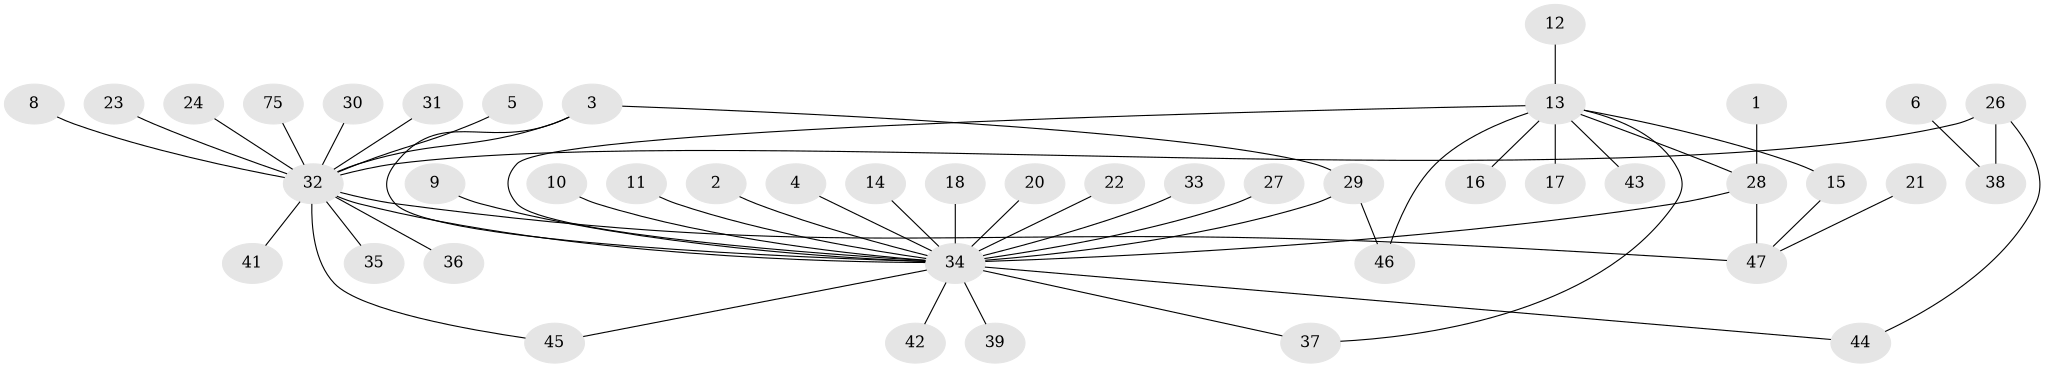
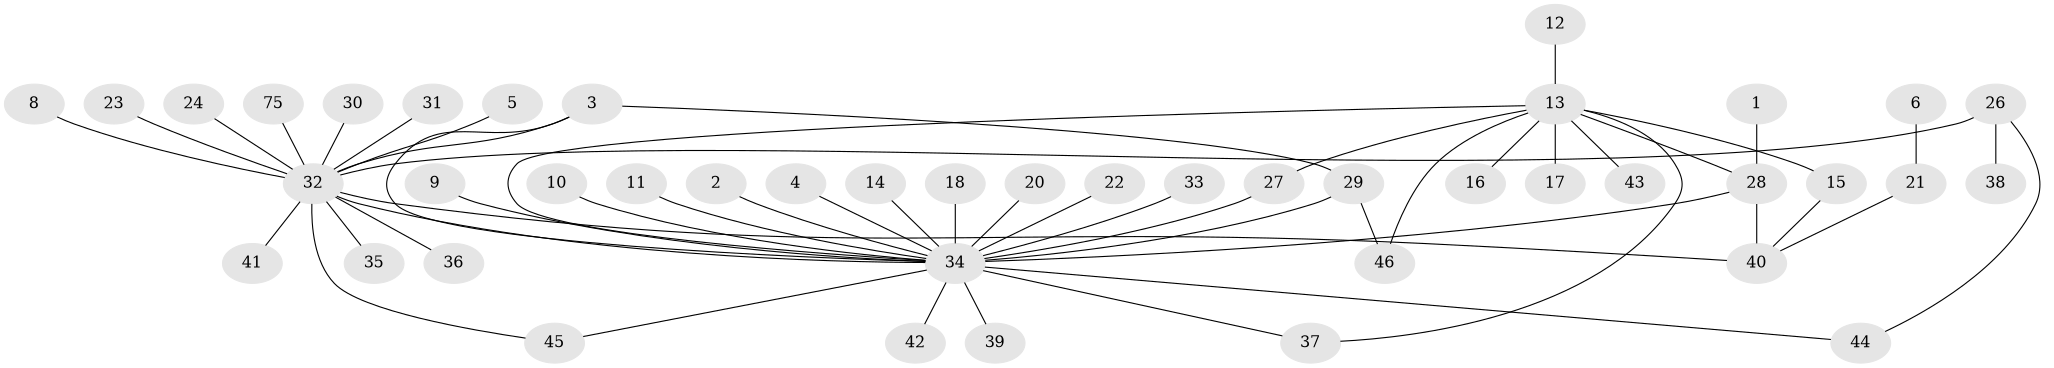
edge "13" -- "27": added
edge "6" -- "38": now "6" -- "21"
node "47": label "47" -> "40"
